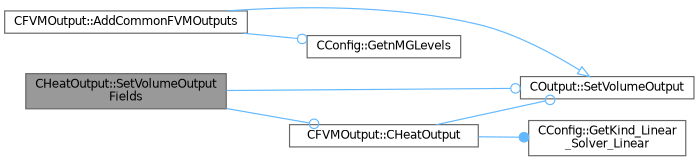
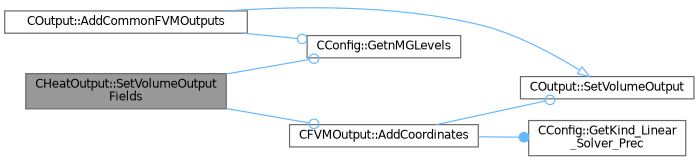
node "CFVMOutput::AddCommonFVMOutputs": label "CFVMOutput::AddCommonFVMOutputs" -> "COutput::AddCommonFVMOutputs"
edge "CHeatOutput::SetVolumeOutput Fields" -> "COutput::SetVolumeOutput": now "CHeatOutput::SetVolumeOutput Fields" -> "CConfig::GetnMGLevels"
node "CFVMOutput::CHeatOutput": label "CFVMOutput::CHeatOutput" -> "CFVMOutput::AddCoordinates"
node "CConfig::GetKind_Linear _Solver_Linear": label "CConfig::GetKind_Linear _Solver_Linear" -> "CConfig::GetKind_Linear _Solver_Prec"
